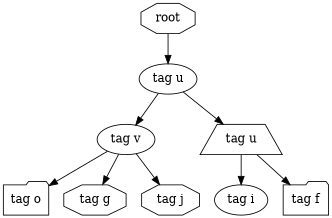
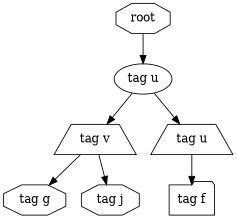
node "tag v": shape ellipse -> trapezium
node "tag o": removed
node "tag i": removed
